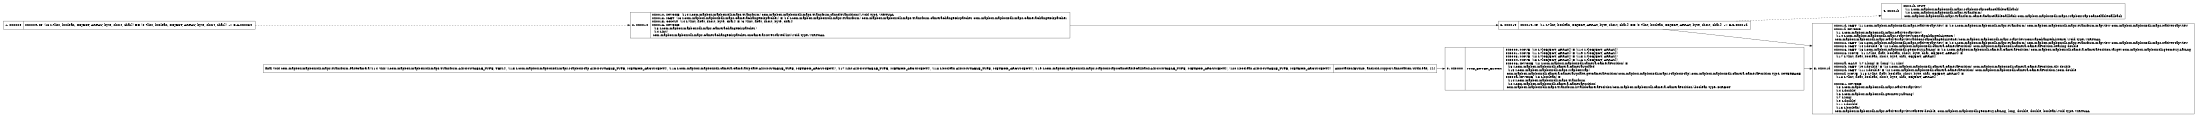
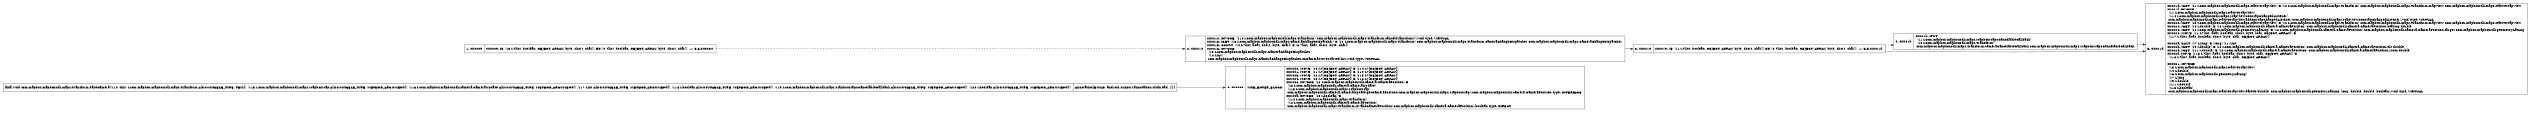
edge "0: 0x0000" -> "5: 0x001d": now "4: 0x001b" -> "5: 0x001d"
